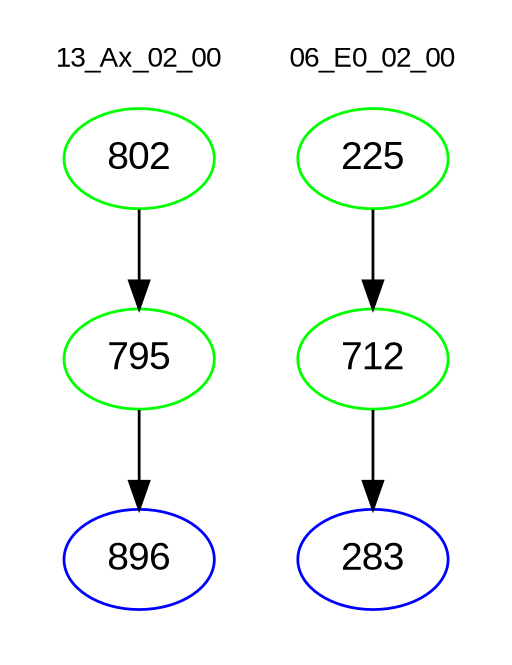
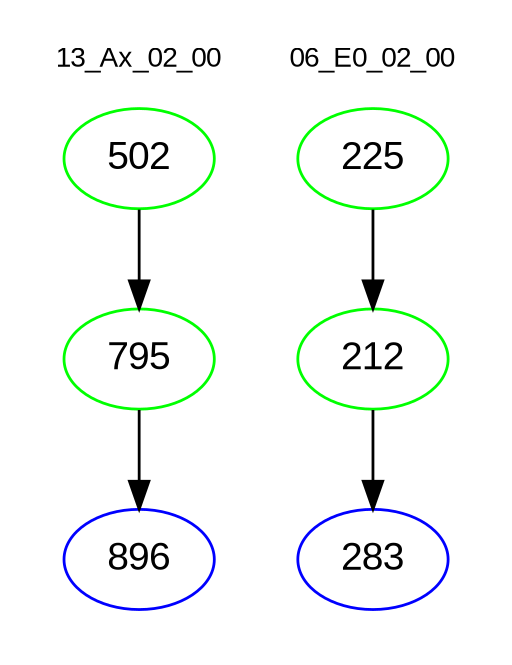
node "802": label "802" -> "502"
node "712": label "712" -> "212"
